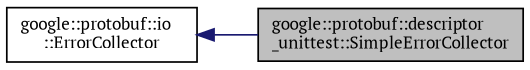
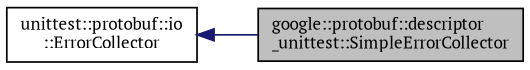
node "google::protobuf::io ::ErrorCollector": label "google::protobuf::io ::ErrorCollector" -> "unittest::protobuf::io ::ErrorCollector"
